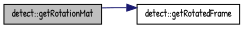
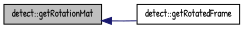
edge "detect::getRotationMat" -> "detect::getRotatedFrame": reversed
